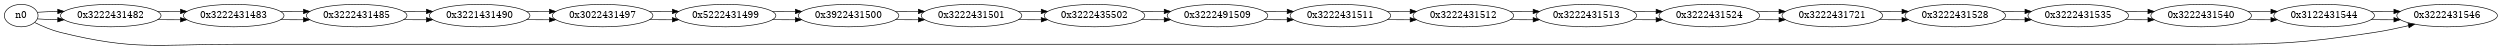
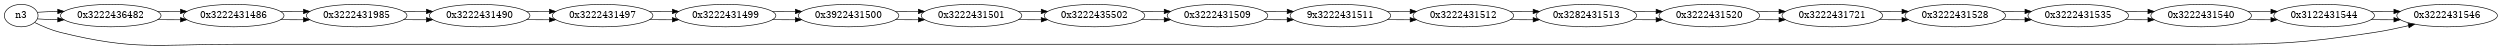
node "n0": label "n0" -> "n3"
node "0x3222431482": label "0x3222431482" -> "0x3222436482"
node "0x3222431483": label "0x3222431483" -> "0x3222431486"
node "0x3222431485": label "0x3222431485" -> "0x3222431985"
node "0x3221431490": label "0x3221431490" -> "0x3222431490"
node "0x3022431497": label "0x3022431497" -> "0x3222431497"
node "0x5222431499": label "0x5222431499" -> "0x3222431499"
node "0x3222491509": label "0x3222491509" -> "0x3222431509"
node "0x3222431511": label "0x3222431511" -> "9x3222431511"
node "0x3222431513": label "0x3222431513" -> "0x3282431513"
node "0x3222431524": label "0x3222431524" -> "0x3222431520"
